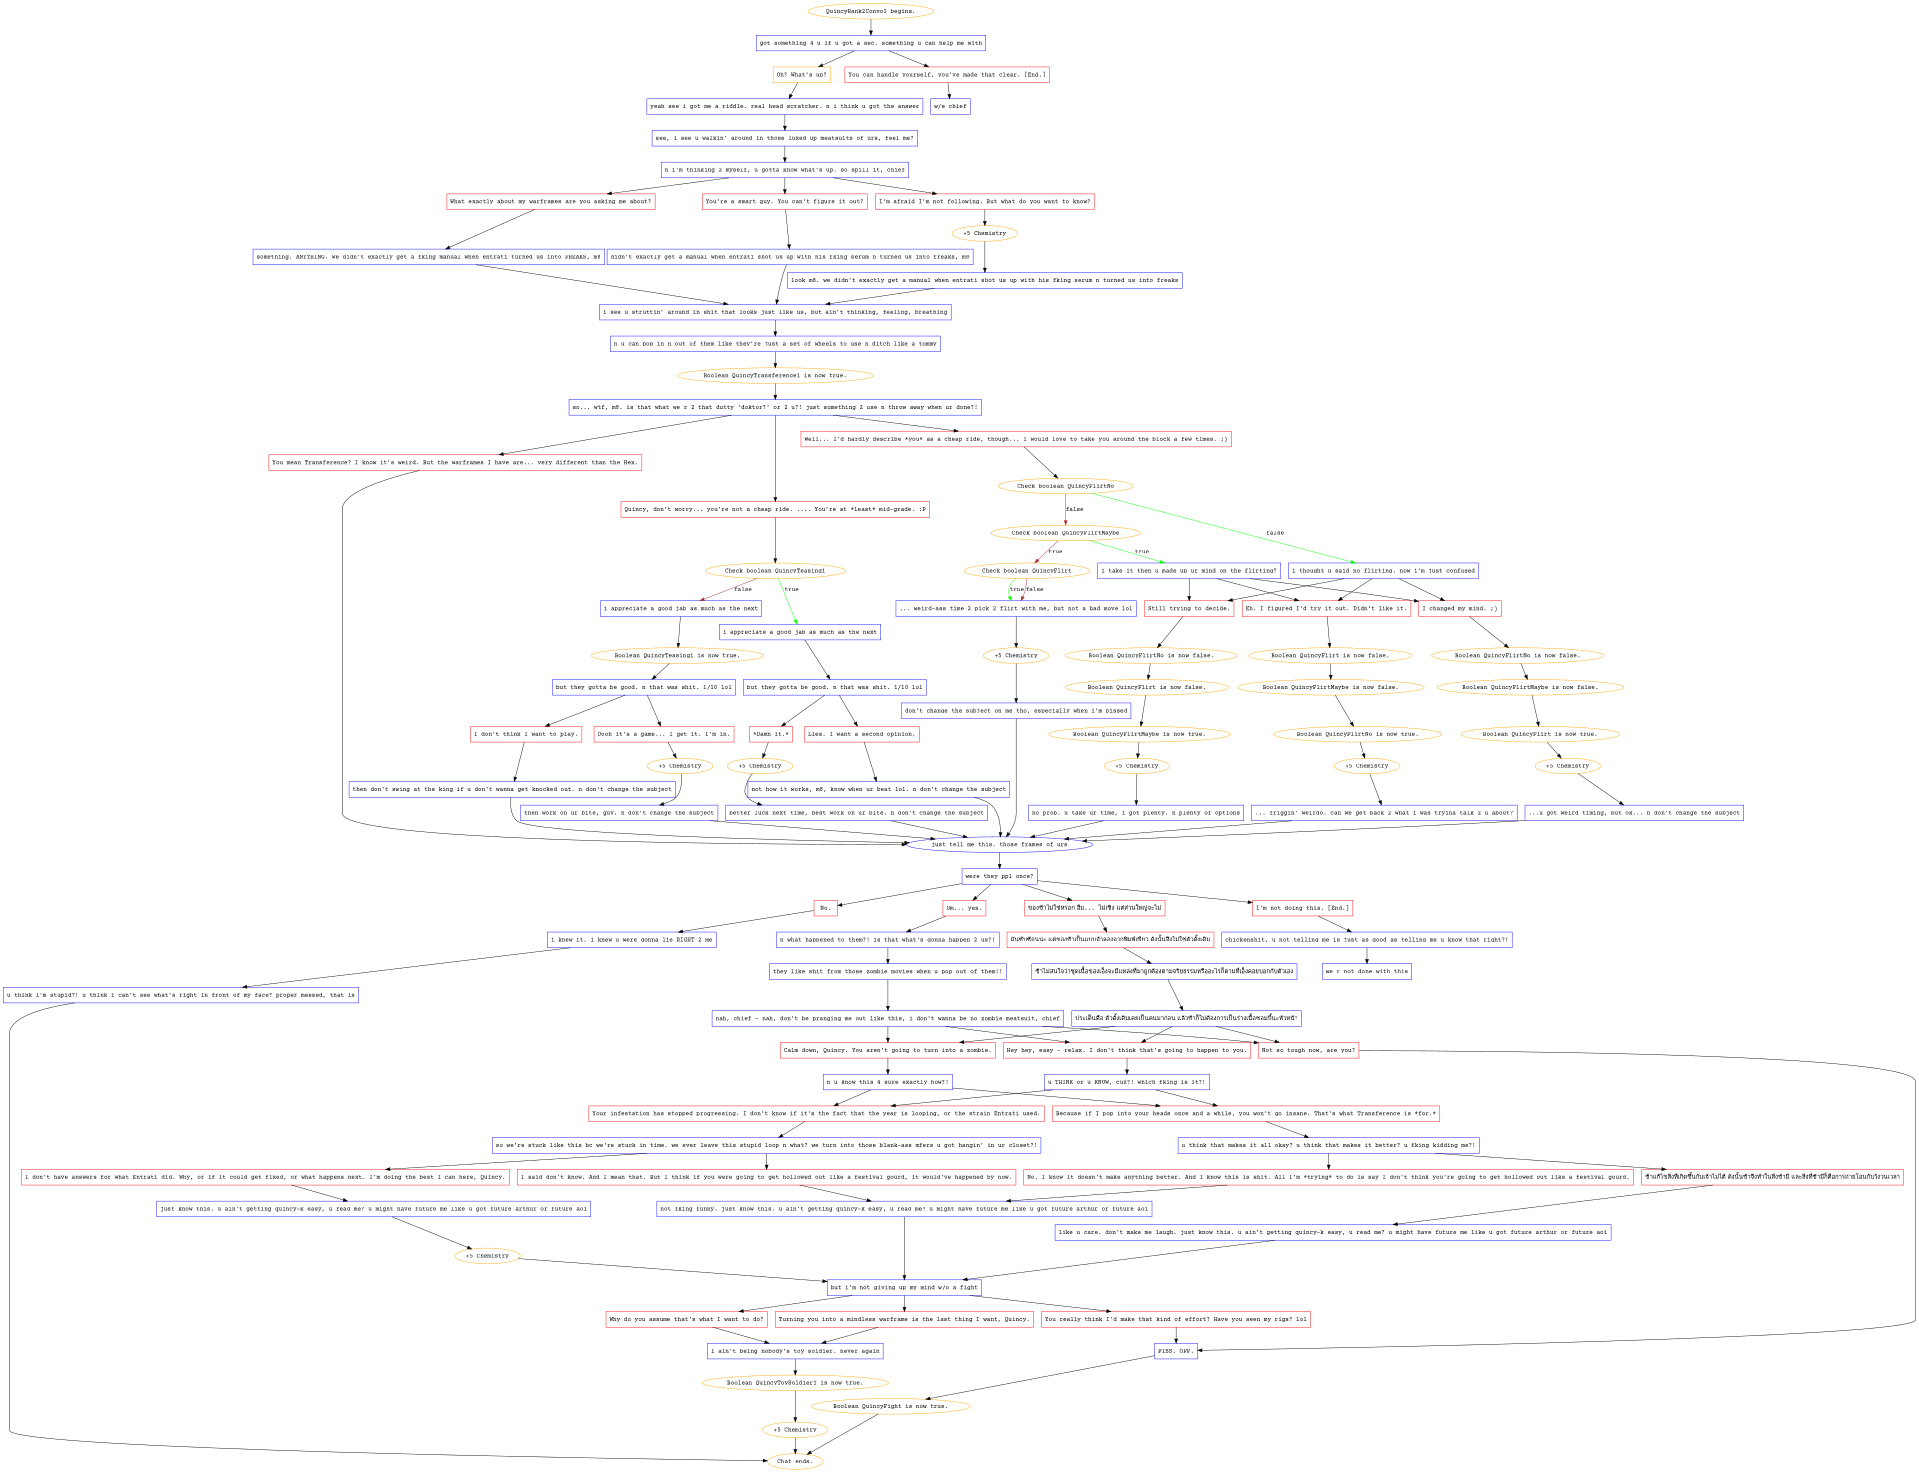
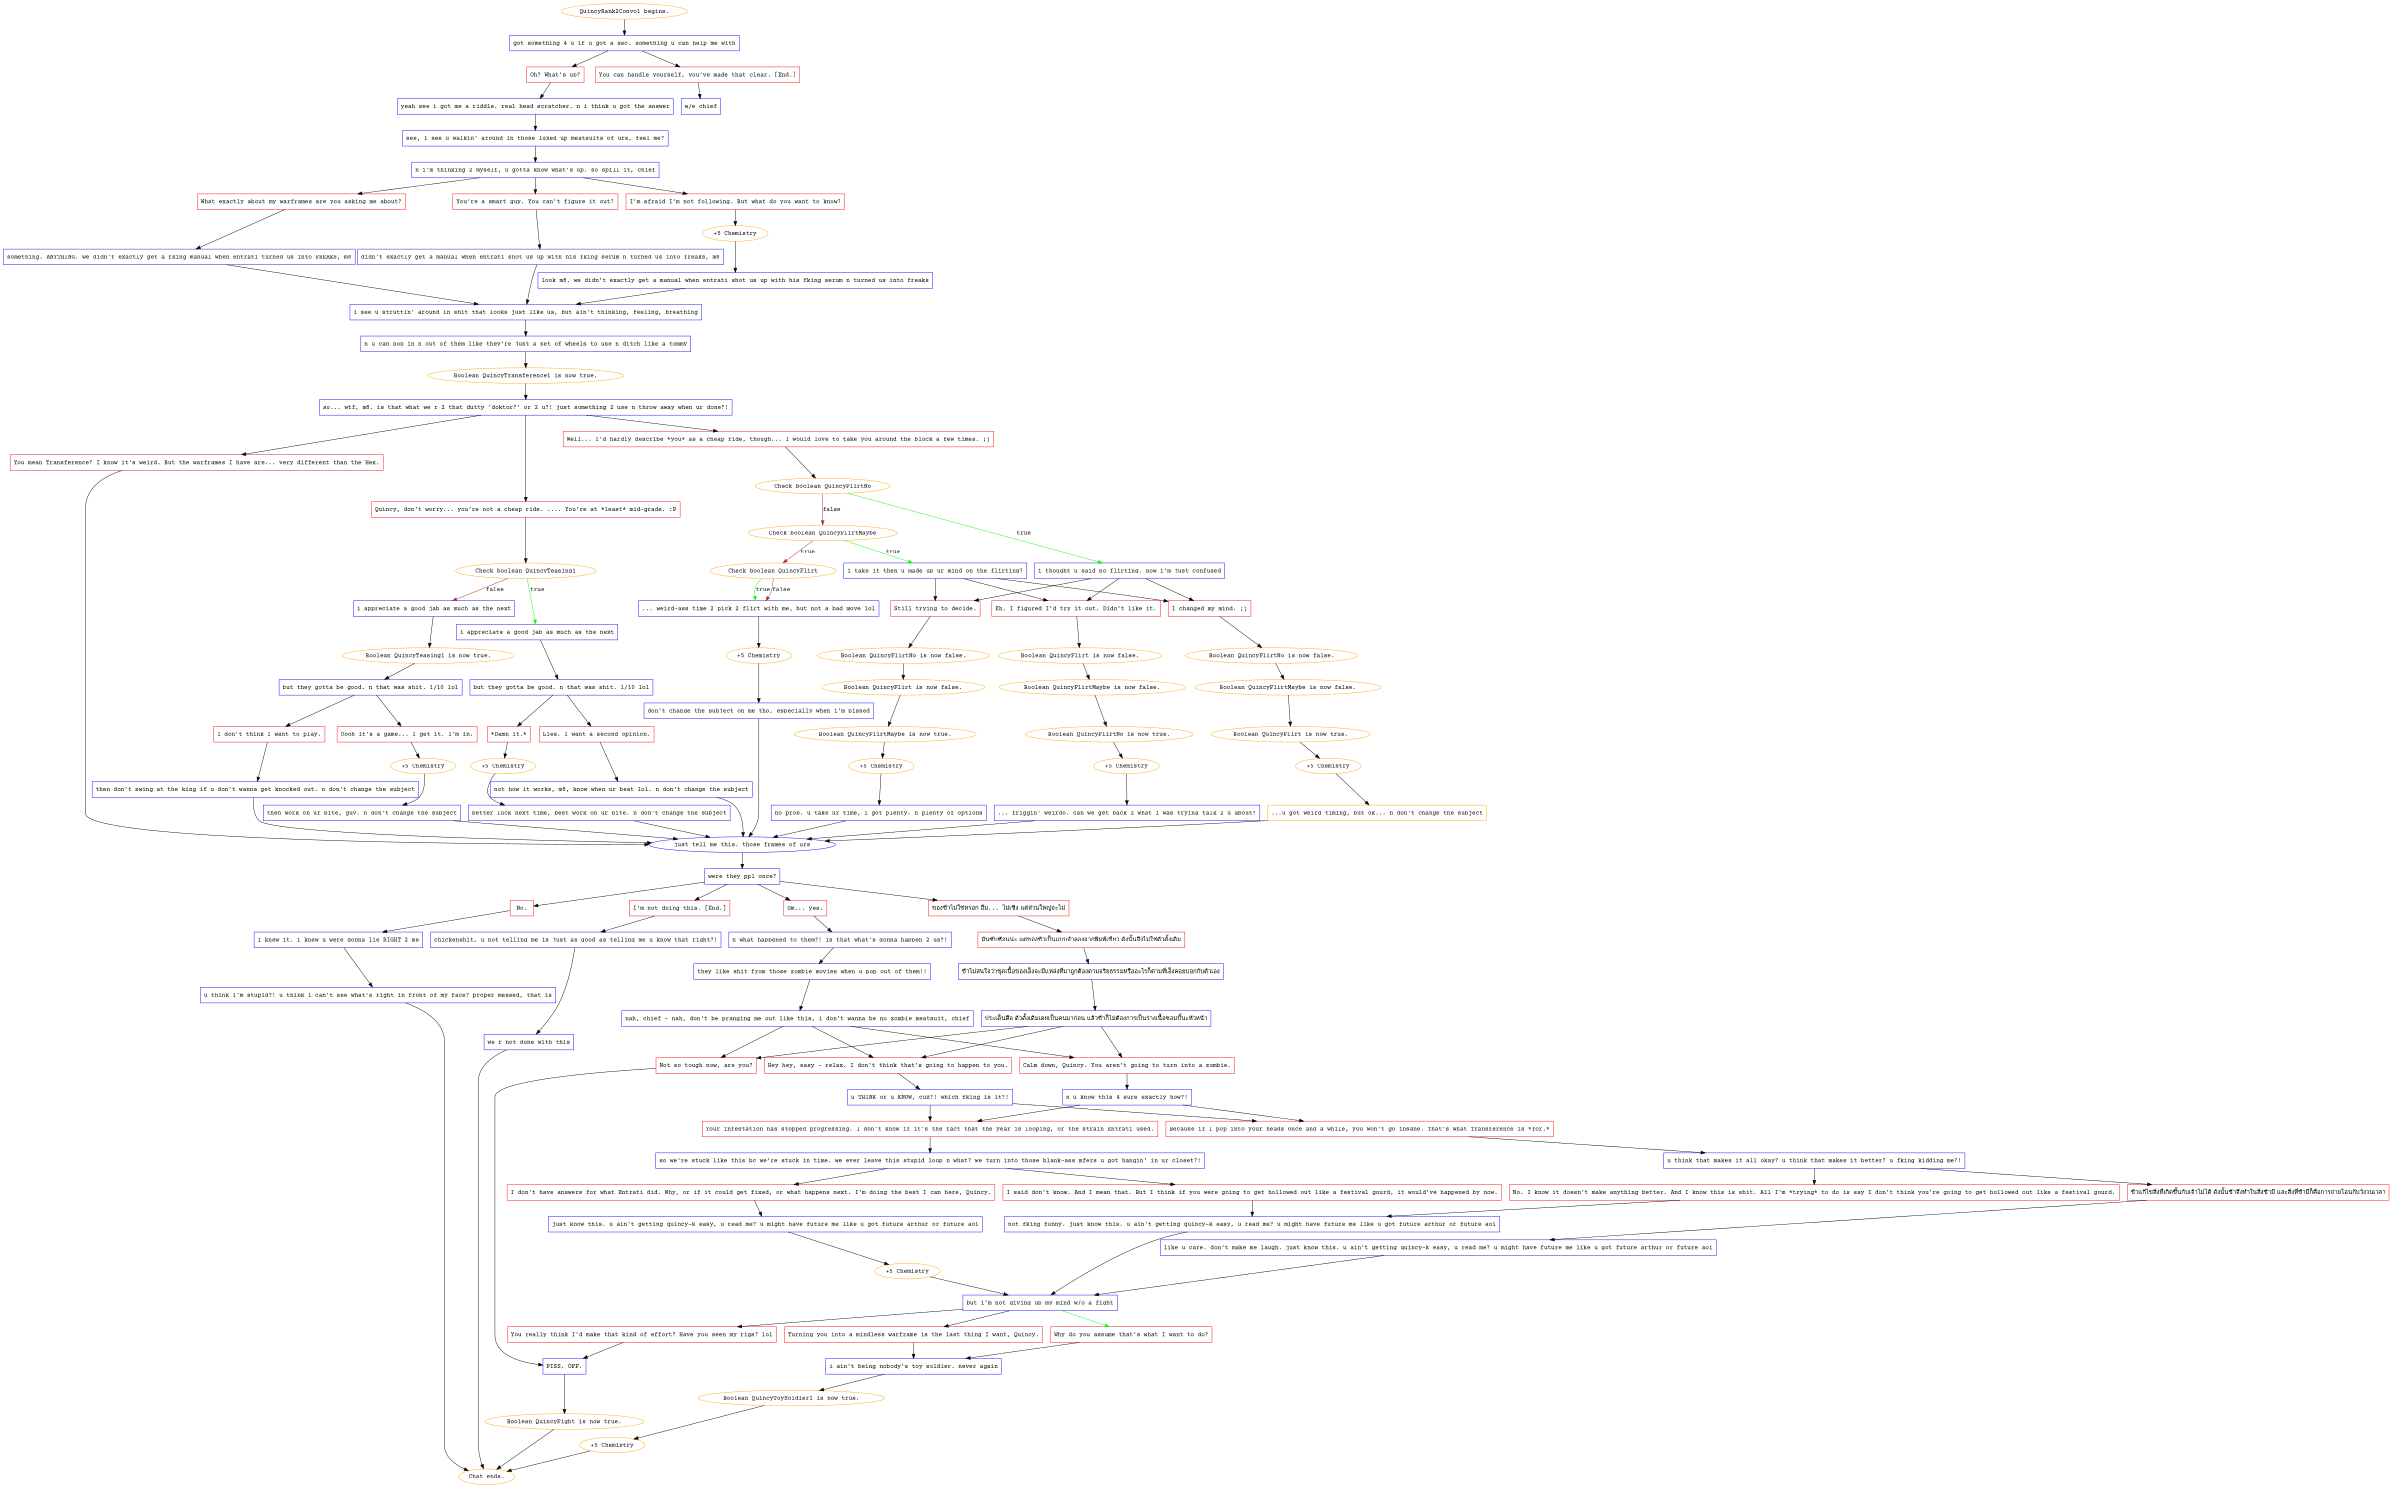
node "Oh? What's up?": color orange -> red
edge "Check boolean QuincyFlirtNo" -> "i thought u said no flirting. now i'm just confused": label "false" -> "true"
node "...u got weird timing, but ok... n don't change the subject": color blue -> orange
edge "we r not done with this" -> "Chat ends.": added
edge "but i'm not giving up my mind w/o a fight" -> "Why do you assume that's what I want to do?": color black -> green
